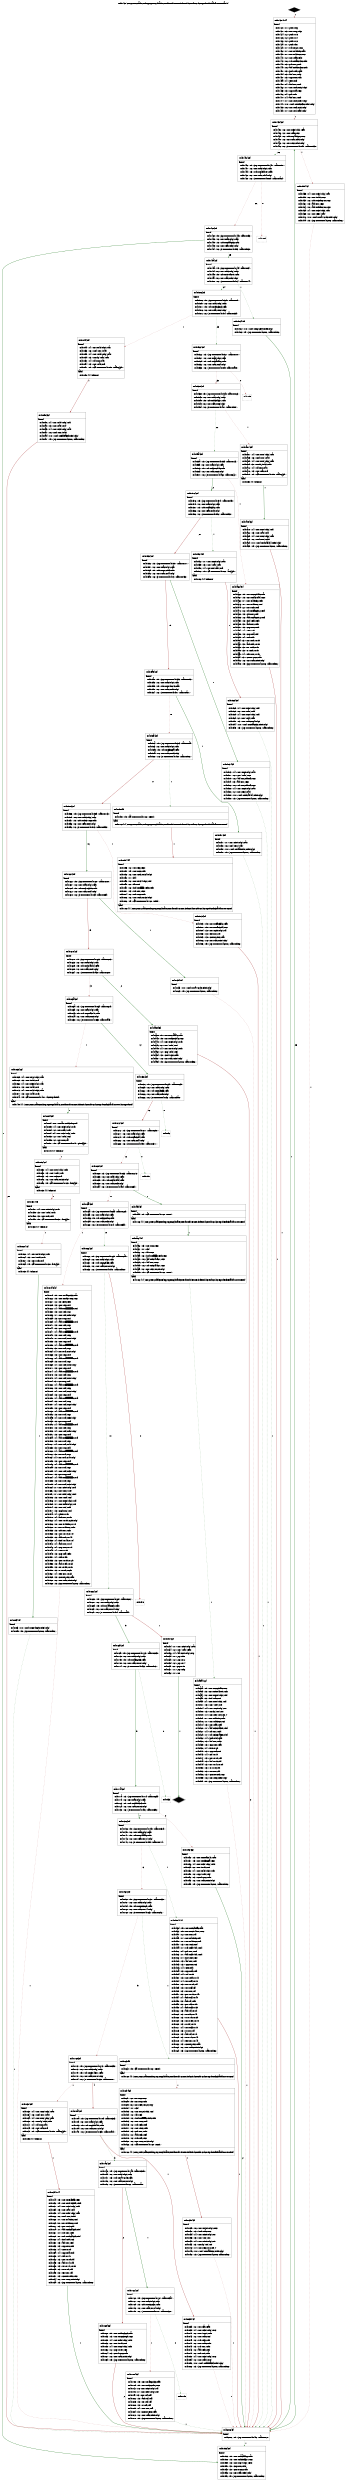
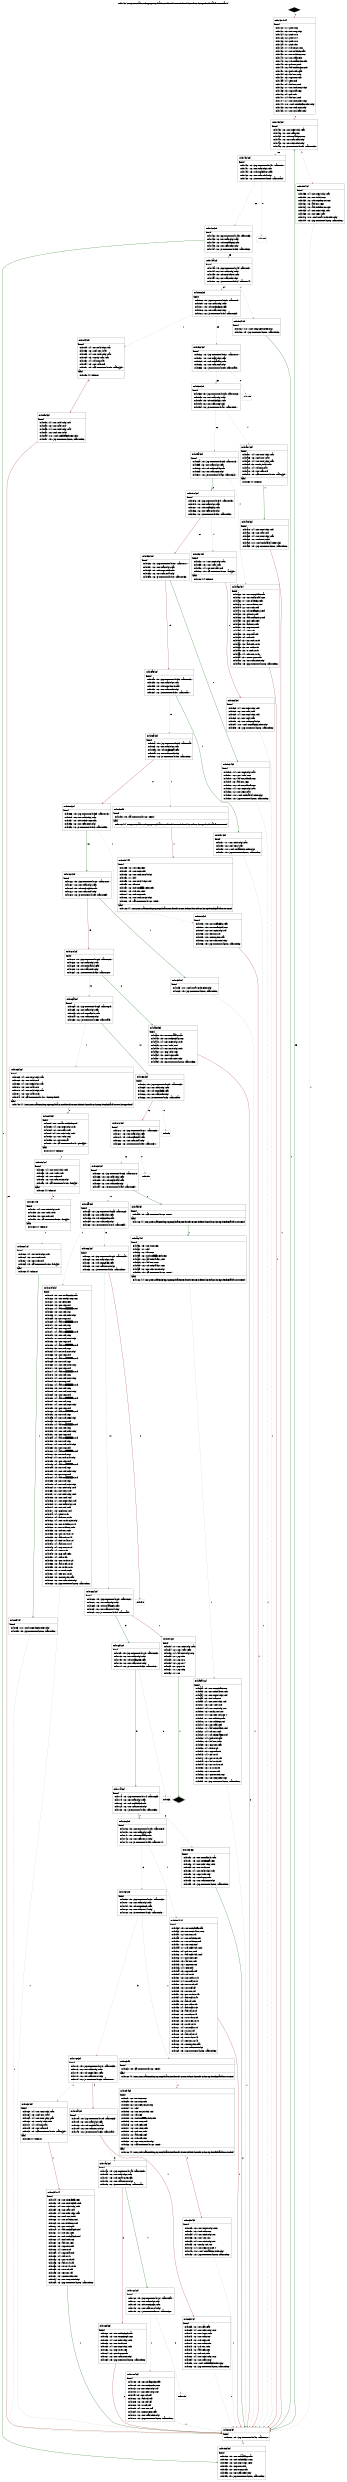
edge "0x402006 [5]" -> "0x4019e3 [30]": reversed
